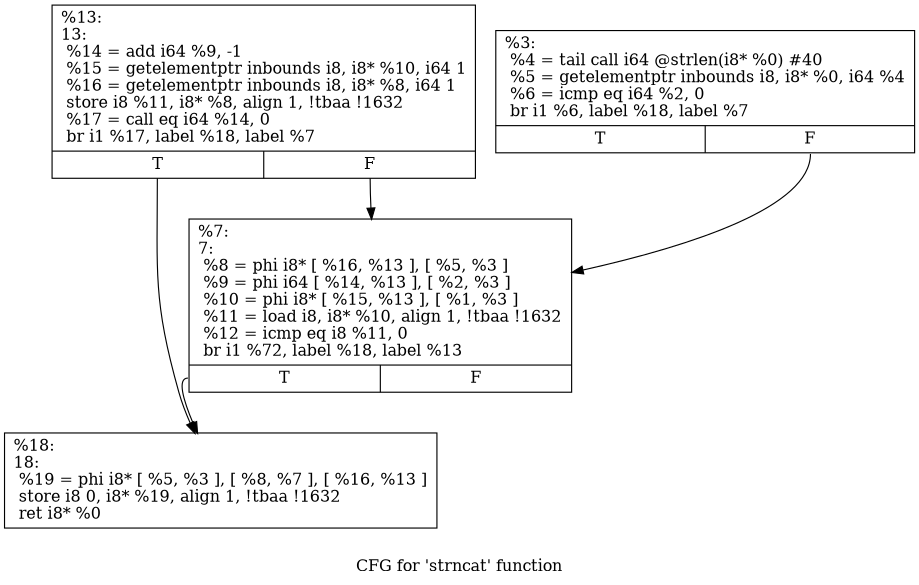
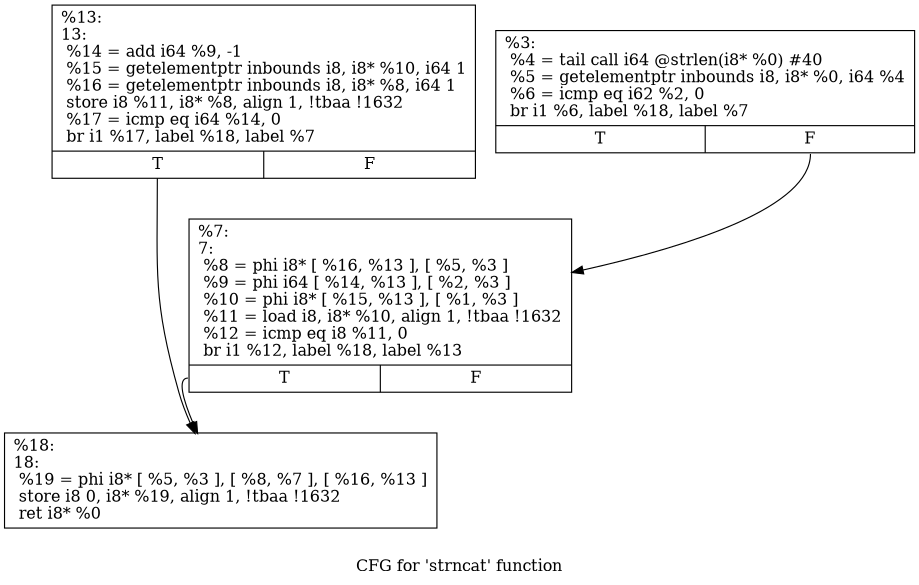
node "%3:": text "%6 = icmp eq i64 %2, 0" -> "%6 = icmp eq i62 %2, 0"
node "%13:": text "%17 = call eq i64 %14, 0" -> "%17 = icmp eq i64 %14, 0"
edge "%13:" -> "%7:": removed
node "%7:": text "br i1 %72, label %18, label %13" -> "br i1 %12, label %18, label %13"
